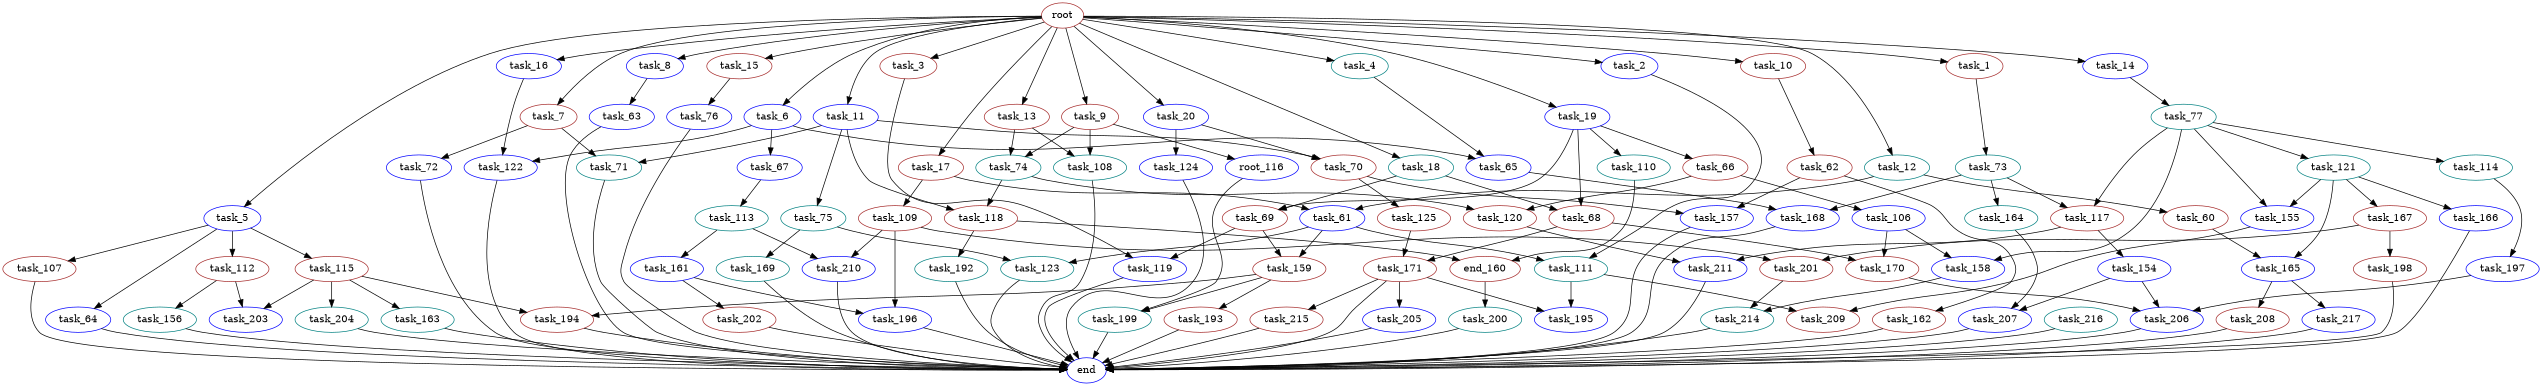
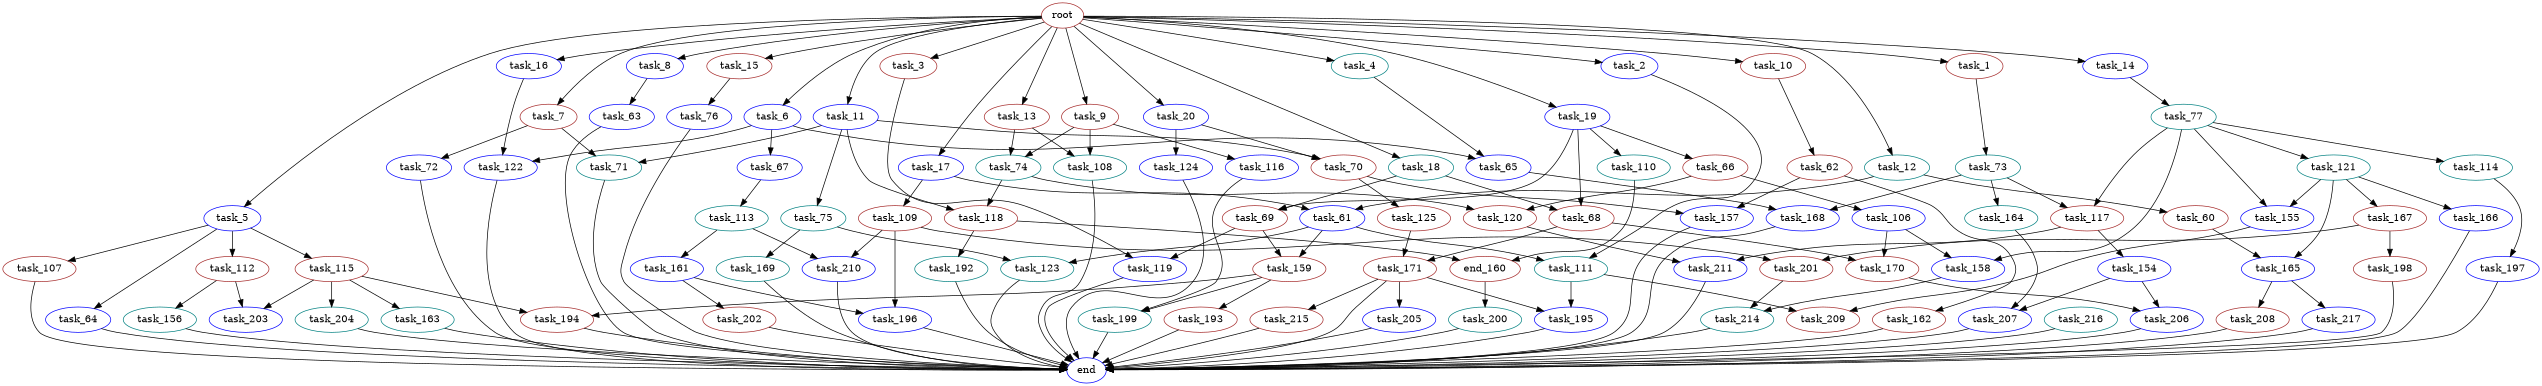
node "task_17": color brown -> blue
node "root_116": label "root_116" -> "task_116"
edge "task_197" -> "task_206": now "task_197" -> "end"
edge "task_195" -> "end": added
